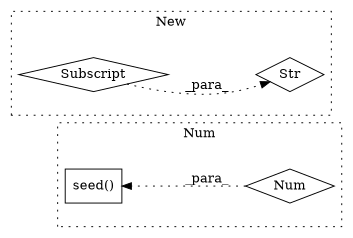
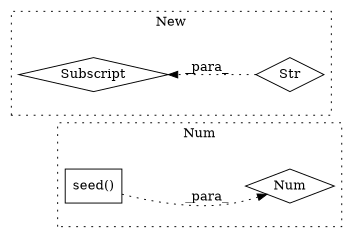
edge "Subscript" -> "Str": reversed
edge "Num" -> "seed()": reversed
